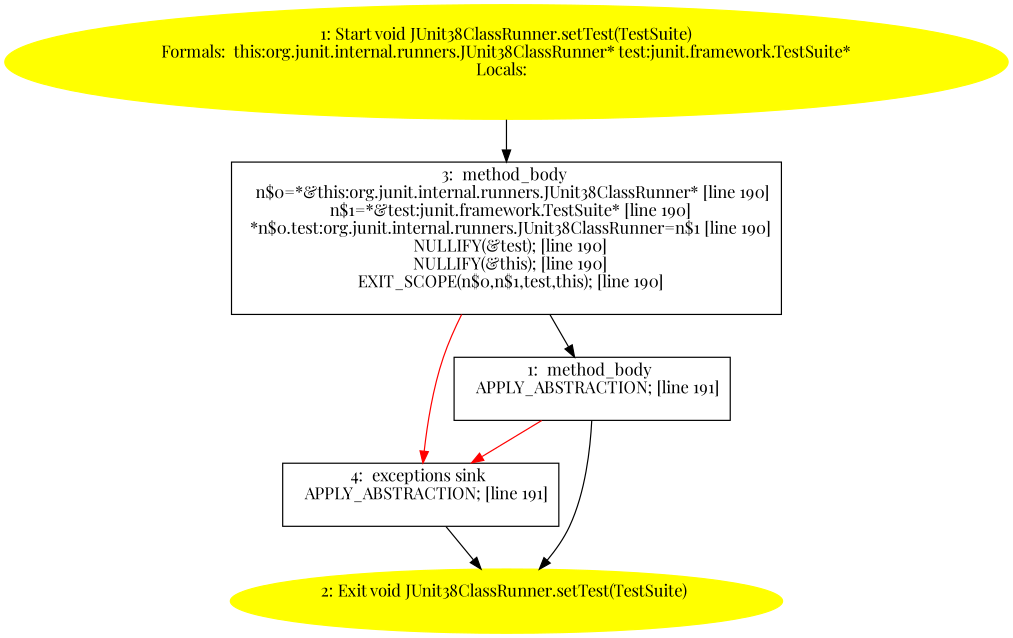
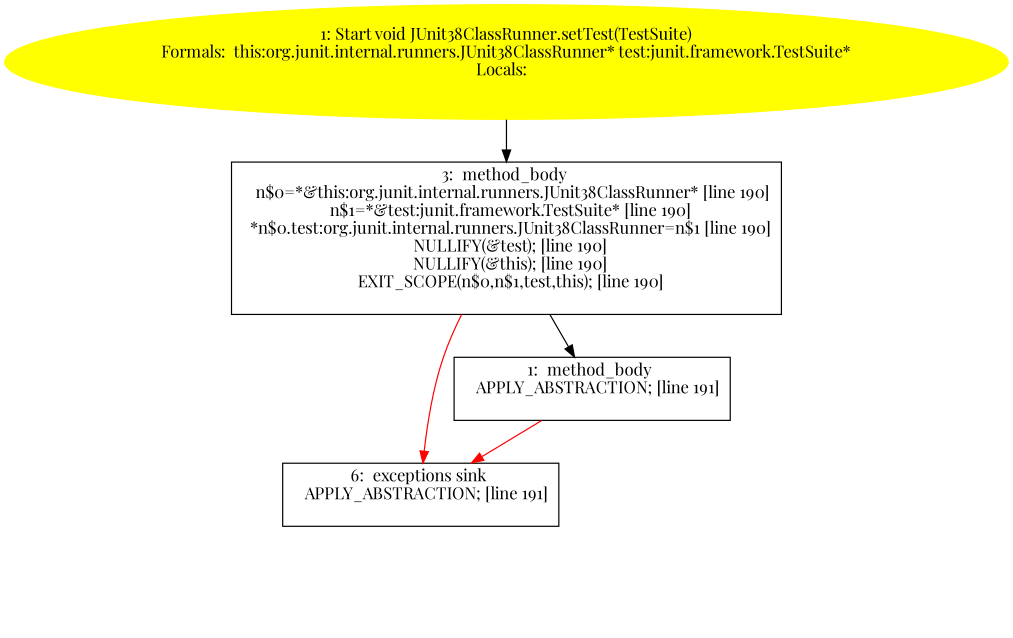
node "4:  exceptions sink APPLY_ABSTRACTION; [line 191]": label "4:  exceptions sink APPLY_ABSTRACTION; [line 191]" -> "6:  exceptions sink APPLY_ABSTRACTION; [line 191]"
node "2: Exit void JUnit38ClassRunner.setTest(TestSuite)": removed
